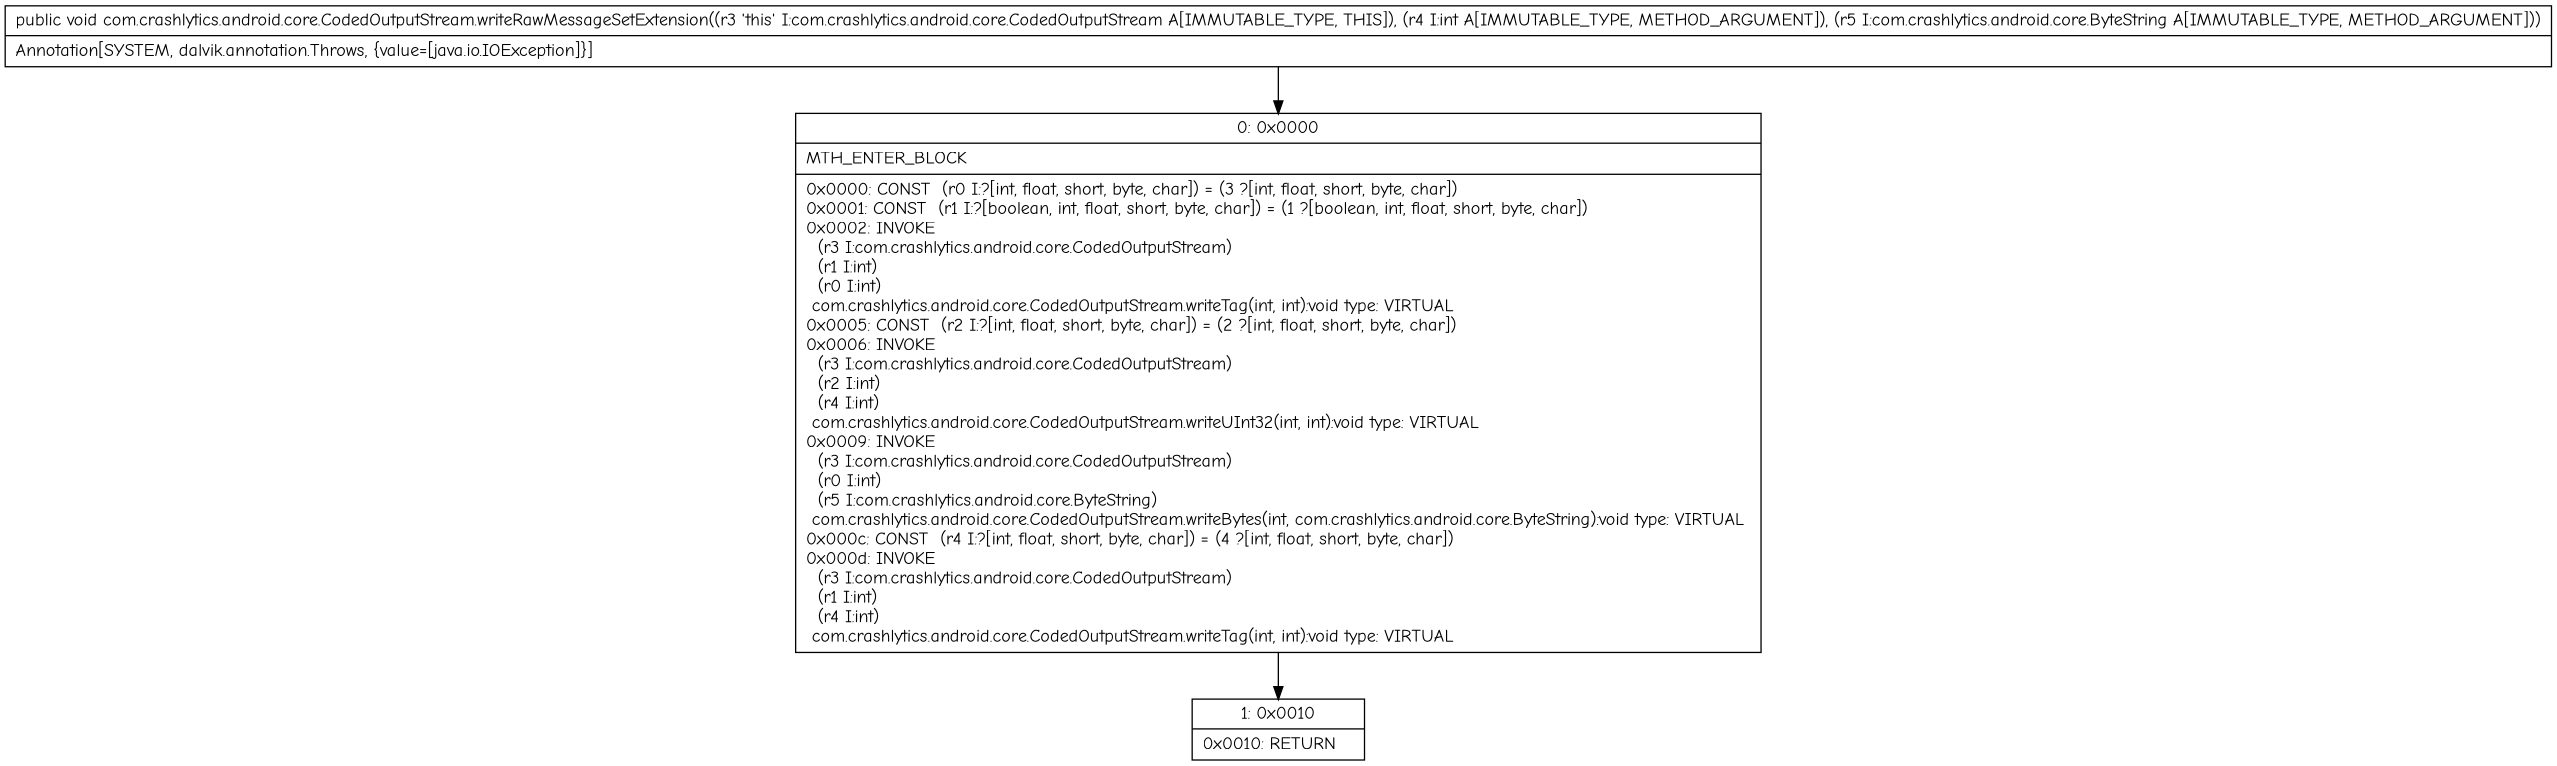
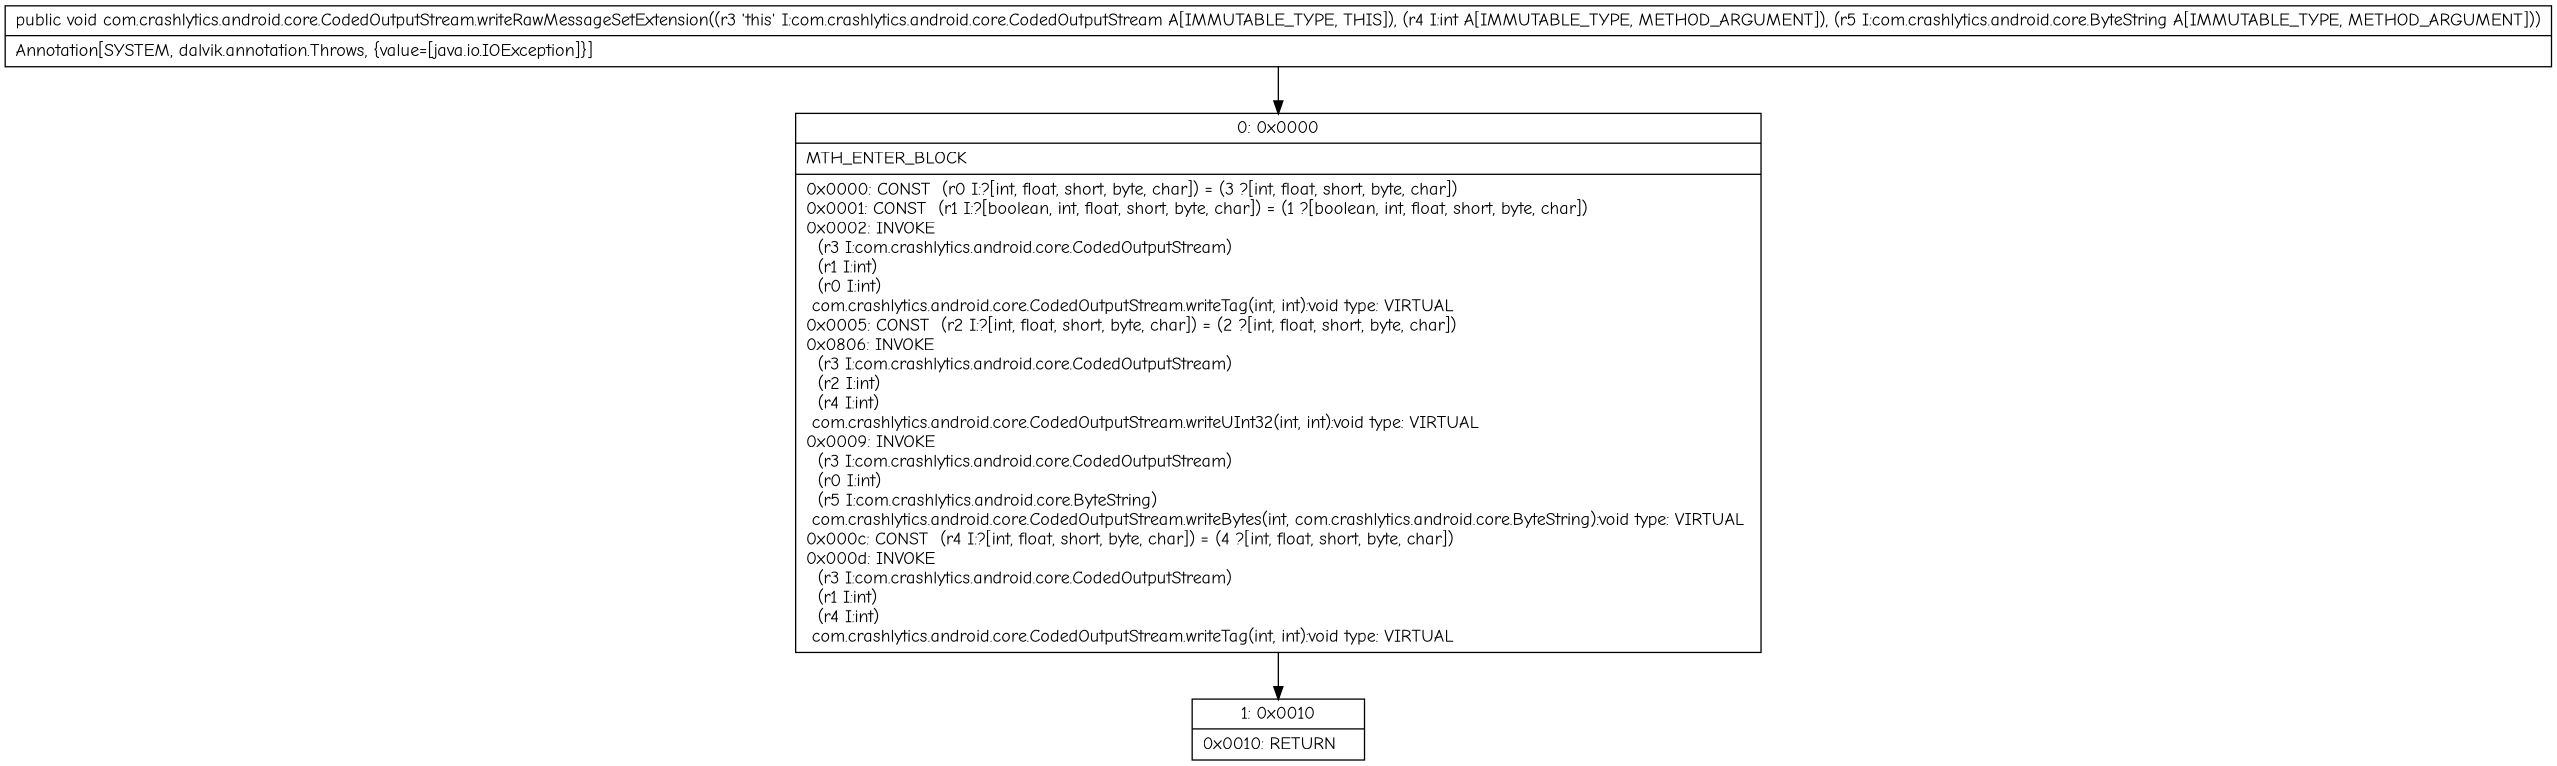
node "0: 0x0000": text "0x0006: INVOKE" -> "0x0806: INVOKE"
